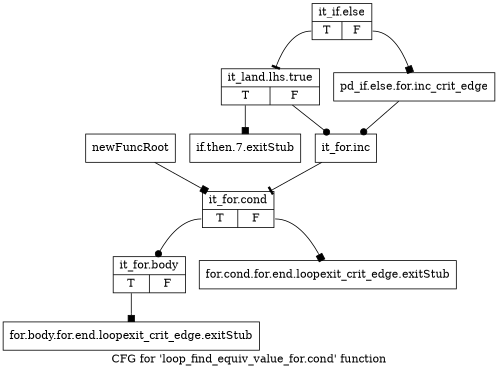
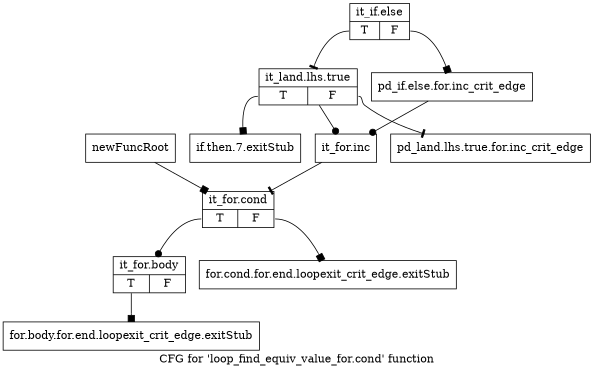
node "pd_land.lhs.true.for.inc_crit_edge": added
